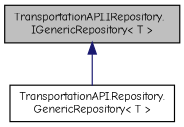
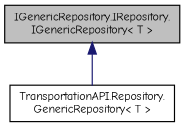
node "TransportationAPI.IRepository. IGenericRepository< T >": label "TransportationAPI.IRepository. IGenericRepository< T >" -> "IGenericRepository.IRepository. IGenericRepository< T >"
